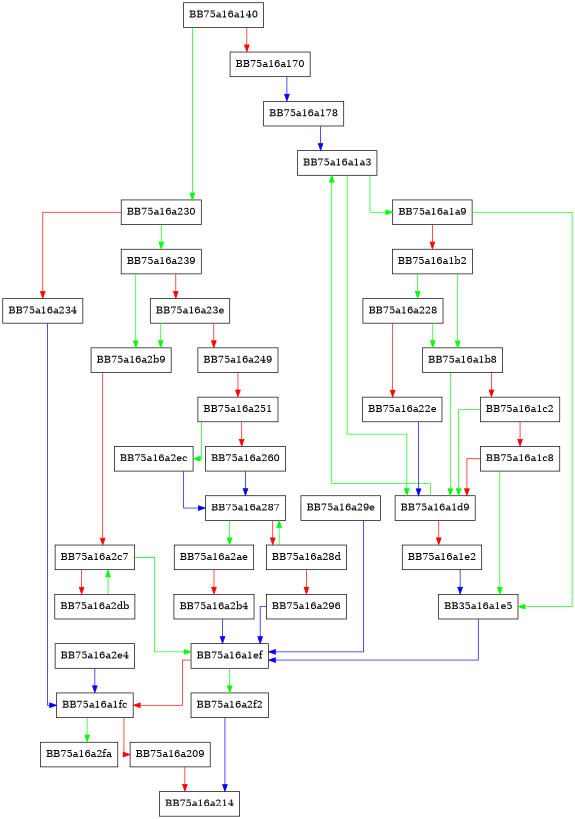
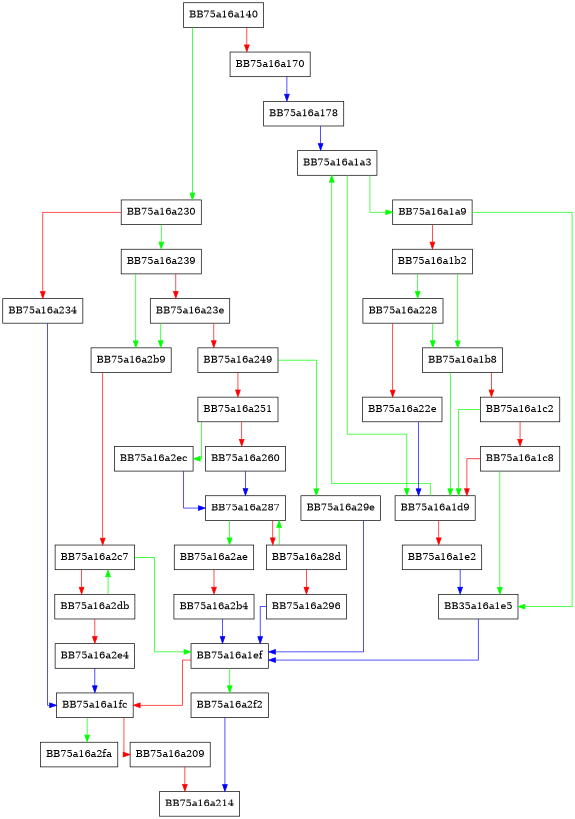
edge "BB75a16a249" -> "BB75a16a29e": added
edge "BB75a16a2db" -> "BB75a16a2e4": added
